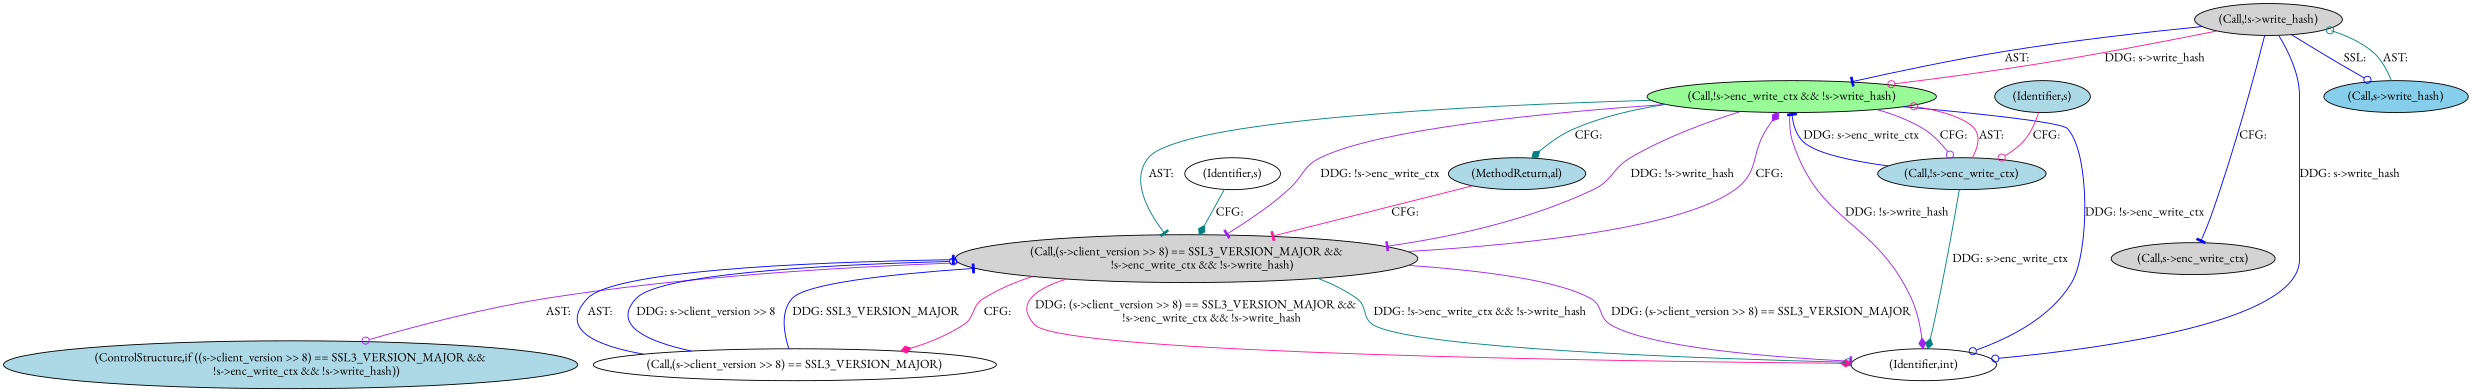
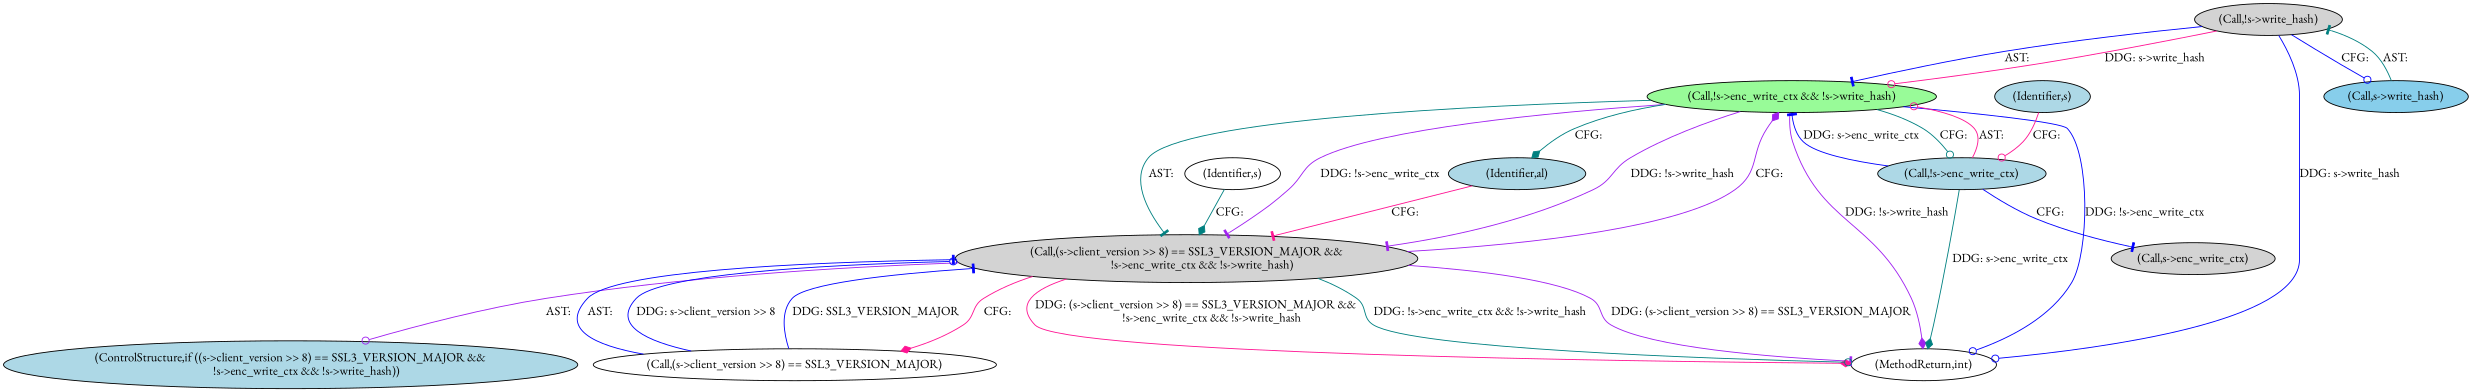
edge "(Call,s->write_hash)" -> "(Call,!s->write_hash)": arrowhead odot -> tee
edge "(Call,!s->write_hash)" -> "(Call,s->write_hash)": label "SSL: " -> "CFG: "
edge "(Call,!s->enc_write_ctx && !s->write_hash)" -> "(Call,!s->enc_write_ctx)": color purple -> teal
edge "(Call,!s->write_hash)" -> "(Call,s->enc_write_ctx)": now "(Call,!s->enc_write_ctx)" -> "(Call,s->enc_write_ctx)"
node "(MethodReturn,al)": label "(MethodReturn,al)" -> "(Identifier,al)"
node "(Identifier,int)": label "(Identifier,int)" -> "(MethodReturn,int)"
